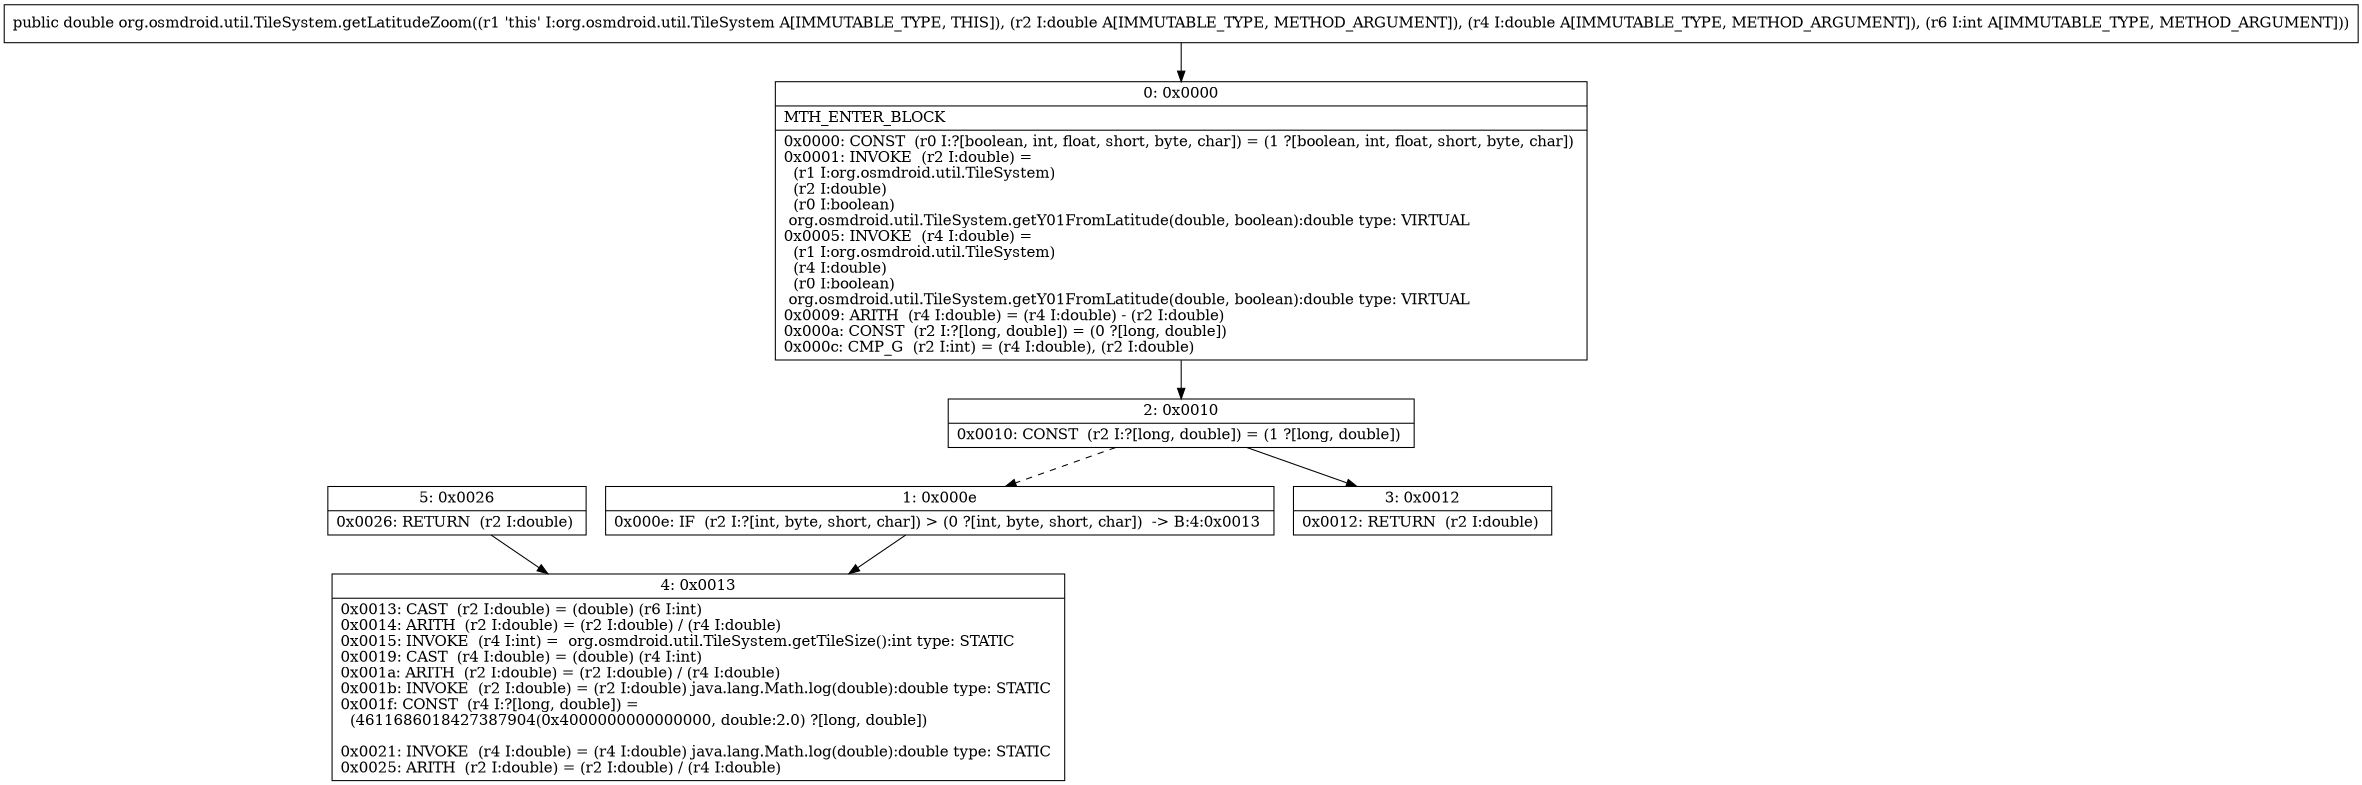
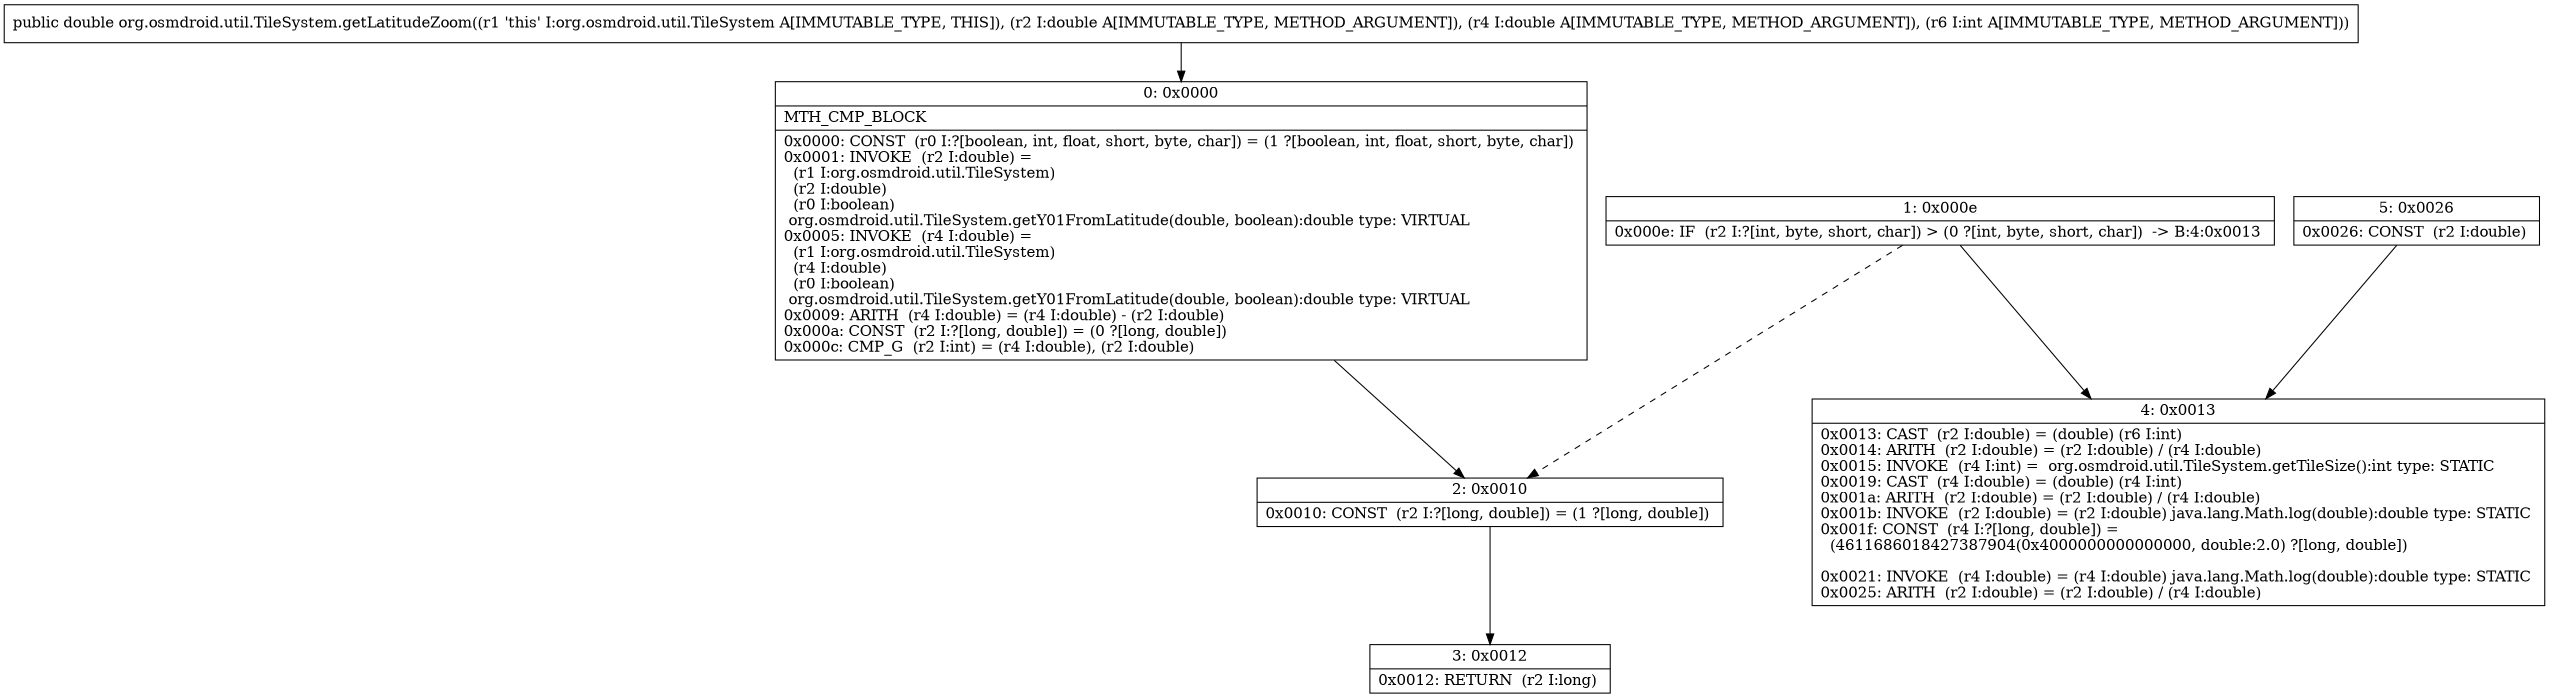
node "0: 0x0000": text "MTH_ENTER_BLOCK" -> "MTH_CMP_BLOCK"
edge "2: 0x0010" -> "1: 0x000e": reversed
node "5: 0x0026": text "0x0026: RETURN  (r2 I:double)" -> "0x0026: CONST  (r2 I:double)"
node "3: 0x0012": text "0x0012: RETURN  (r2 I:double)" -> "0x0012: RETURN  (r2 I:long)"
